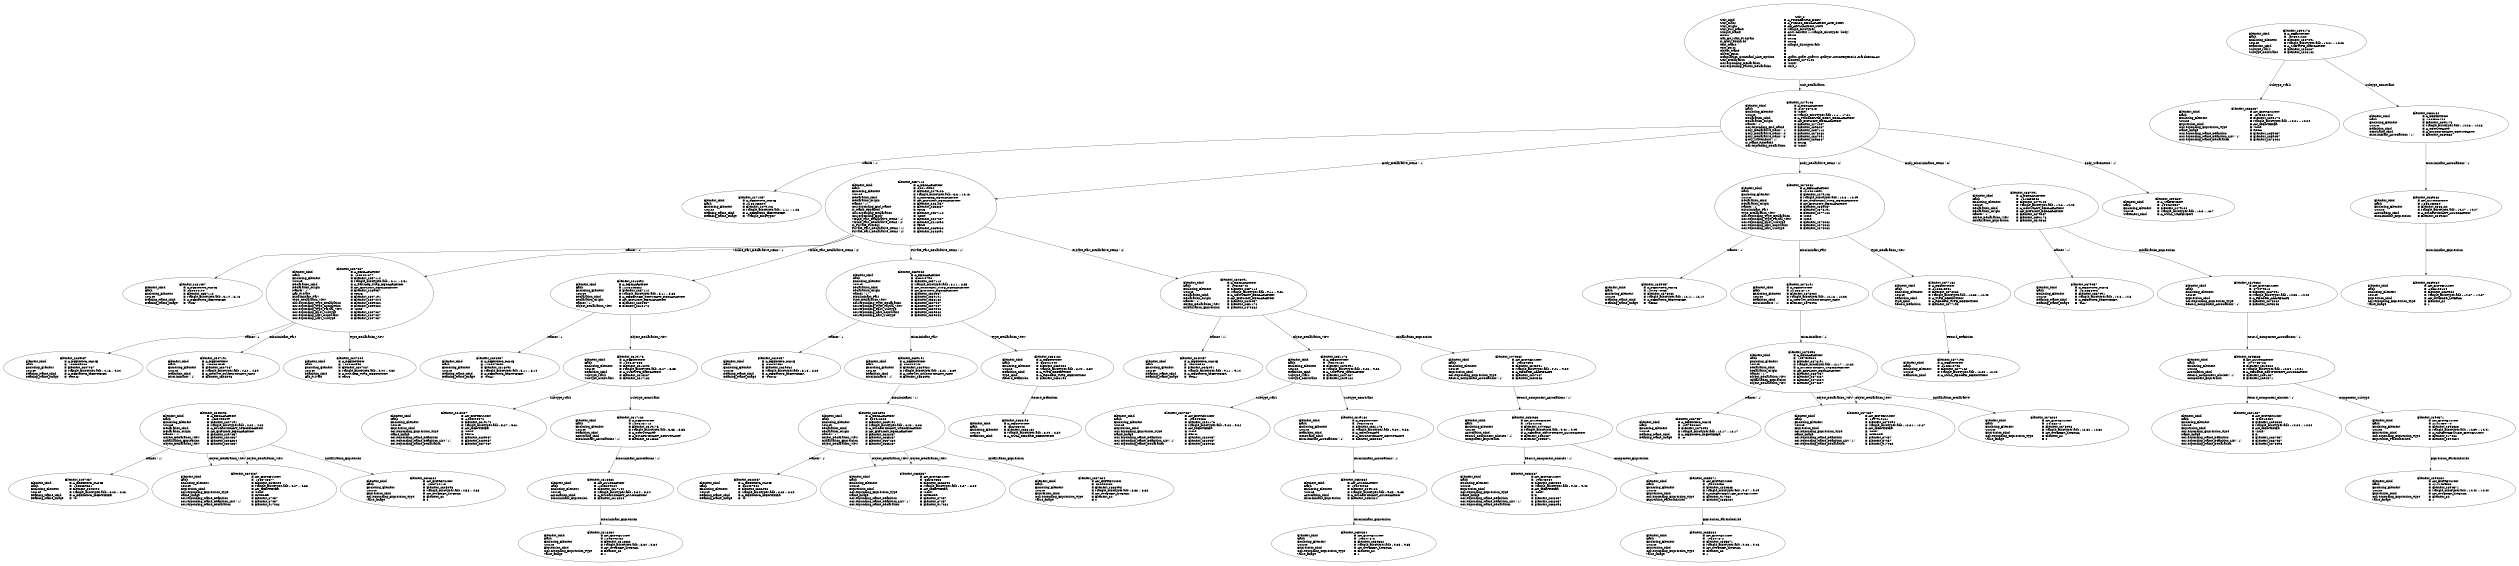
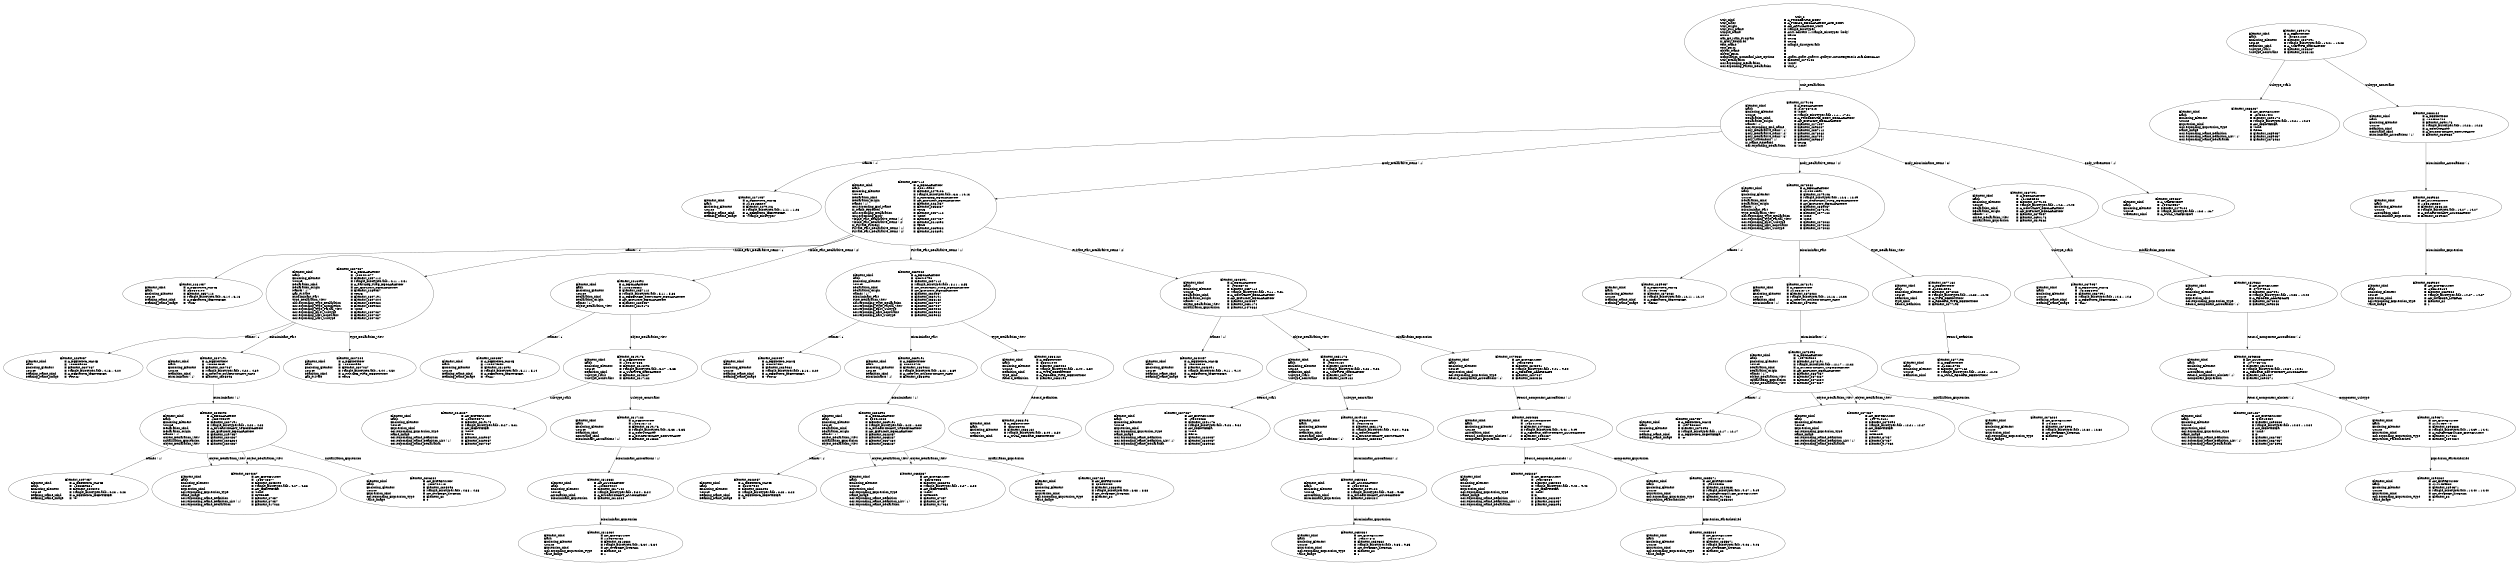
edge "Element_2387091" -> "Element_2379057": label "Names ( 1)" -> "Subtype_Mark"
edge "Element_2307191" -> "Element_2305098": added, label "Discriminants ( 1)"
edge "Element_2351176" -> "Element_2347237": label "Subtype_Mark" -> "Record_Mark"
edge "Element_2375098" -> "Element_2376234": label "Initialization_Declarative" -> "Initialization_Expression"
